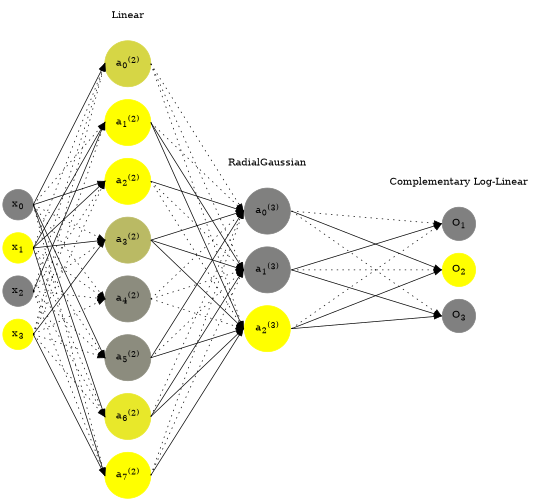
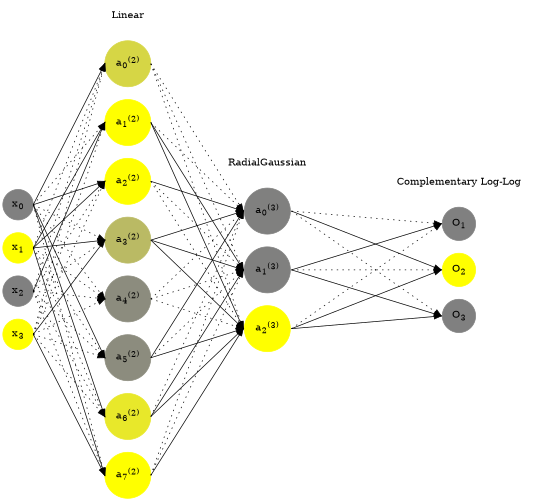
node "Complementary Log-Linear": label "Complementary Log-Linear" -> "Complementary Log-Log"
